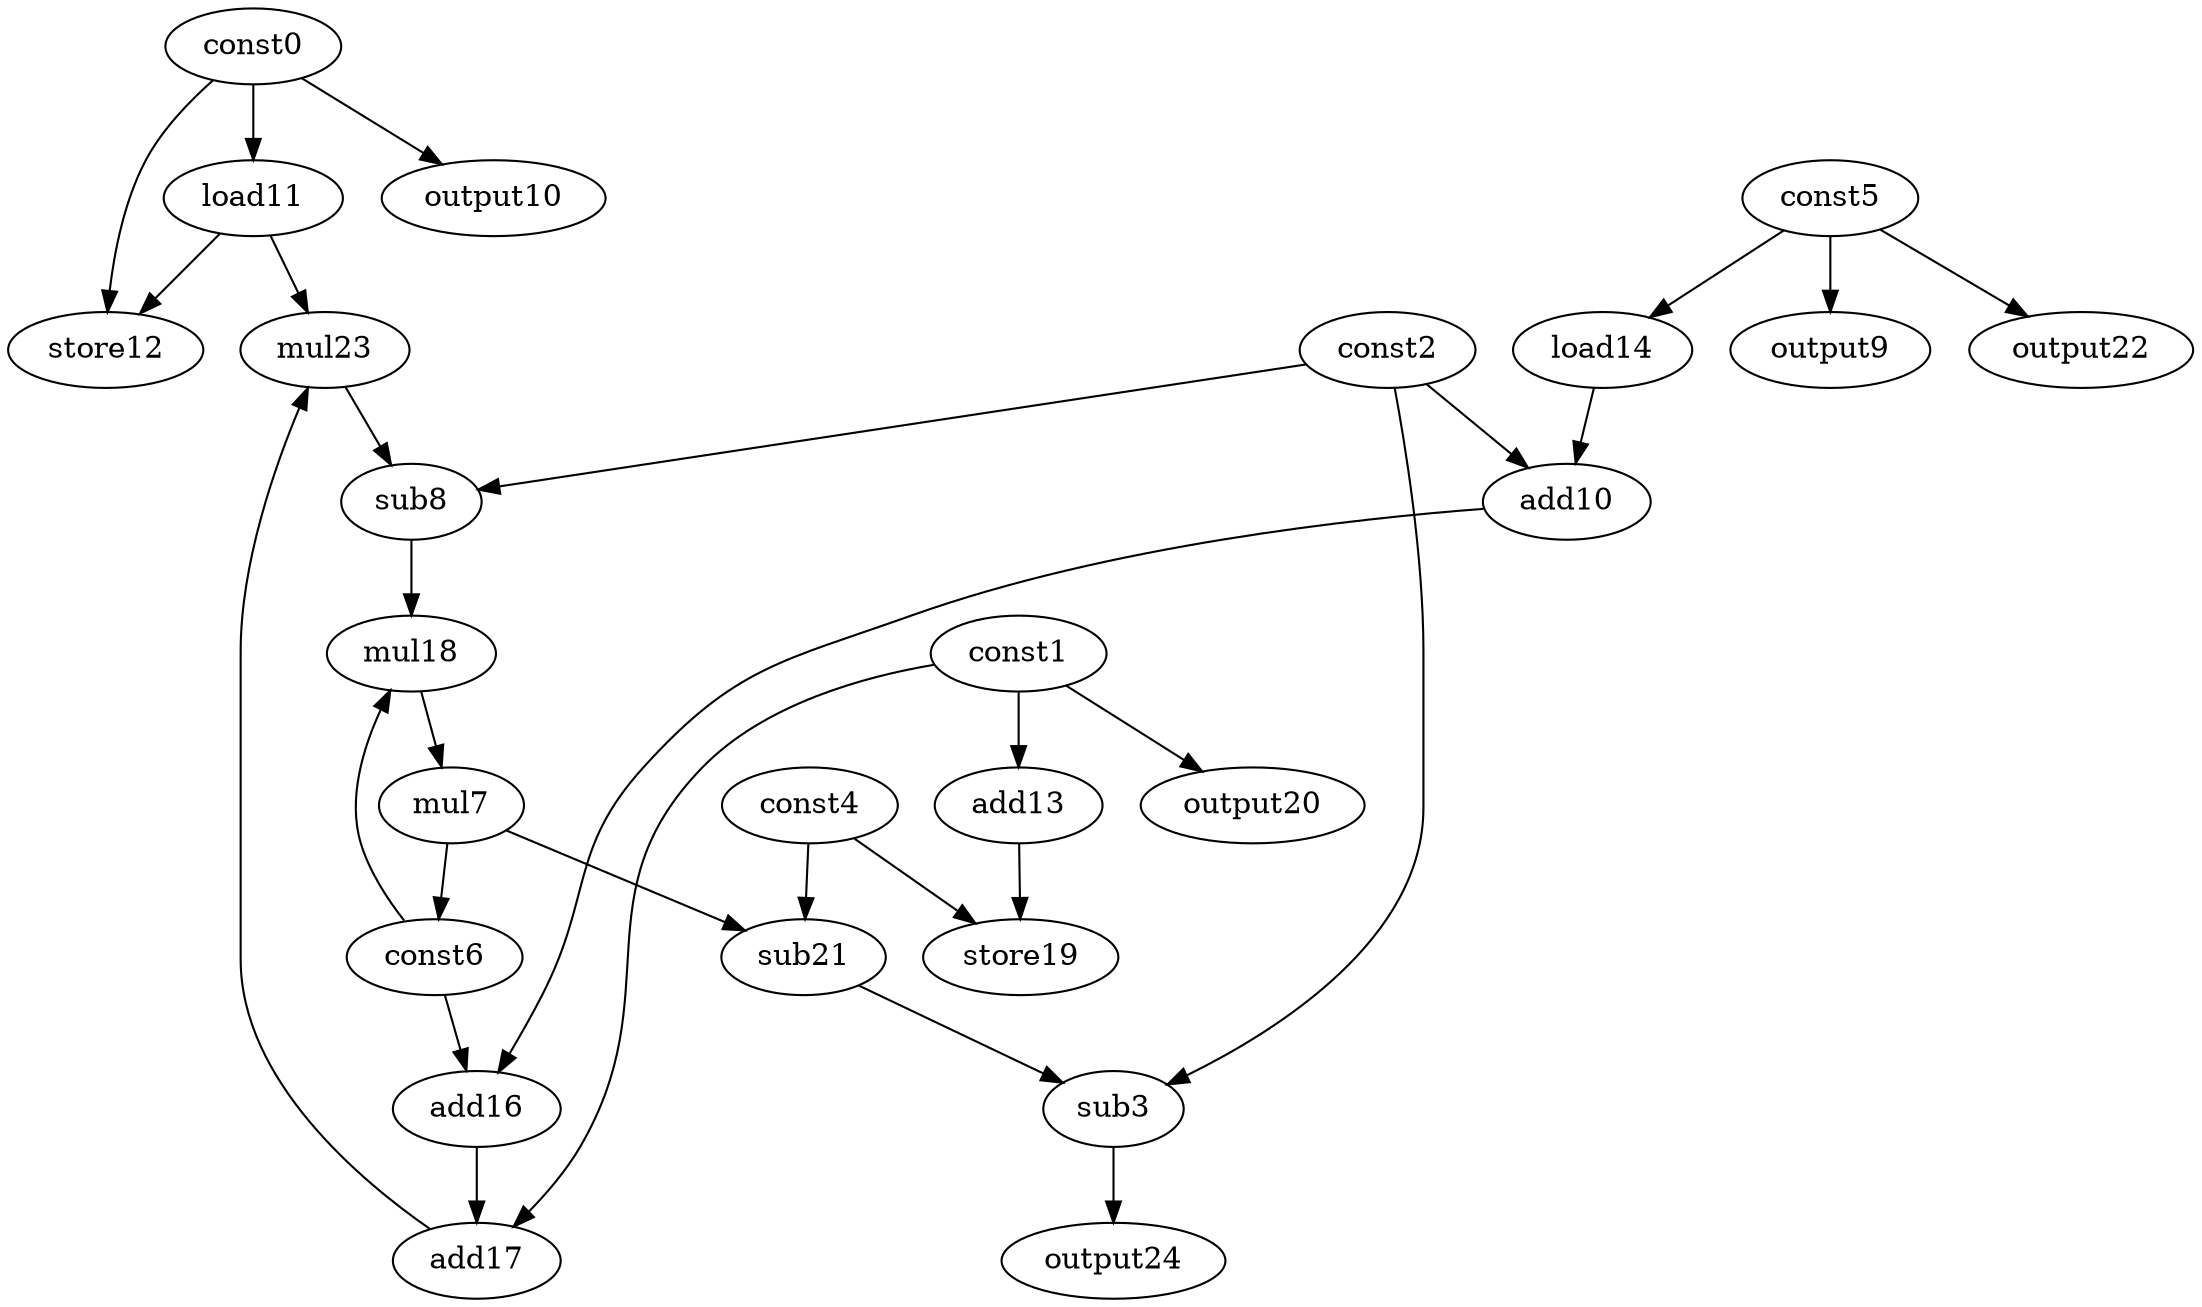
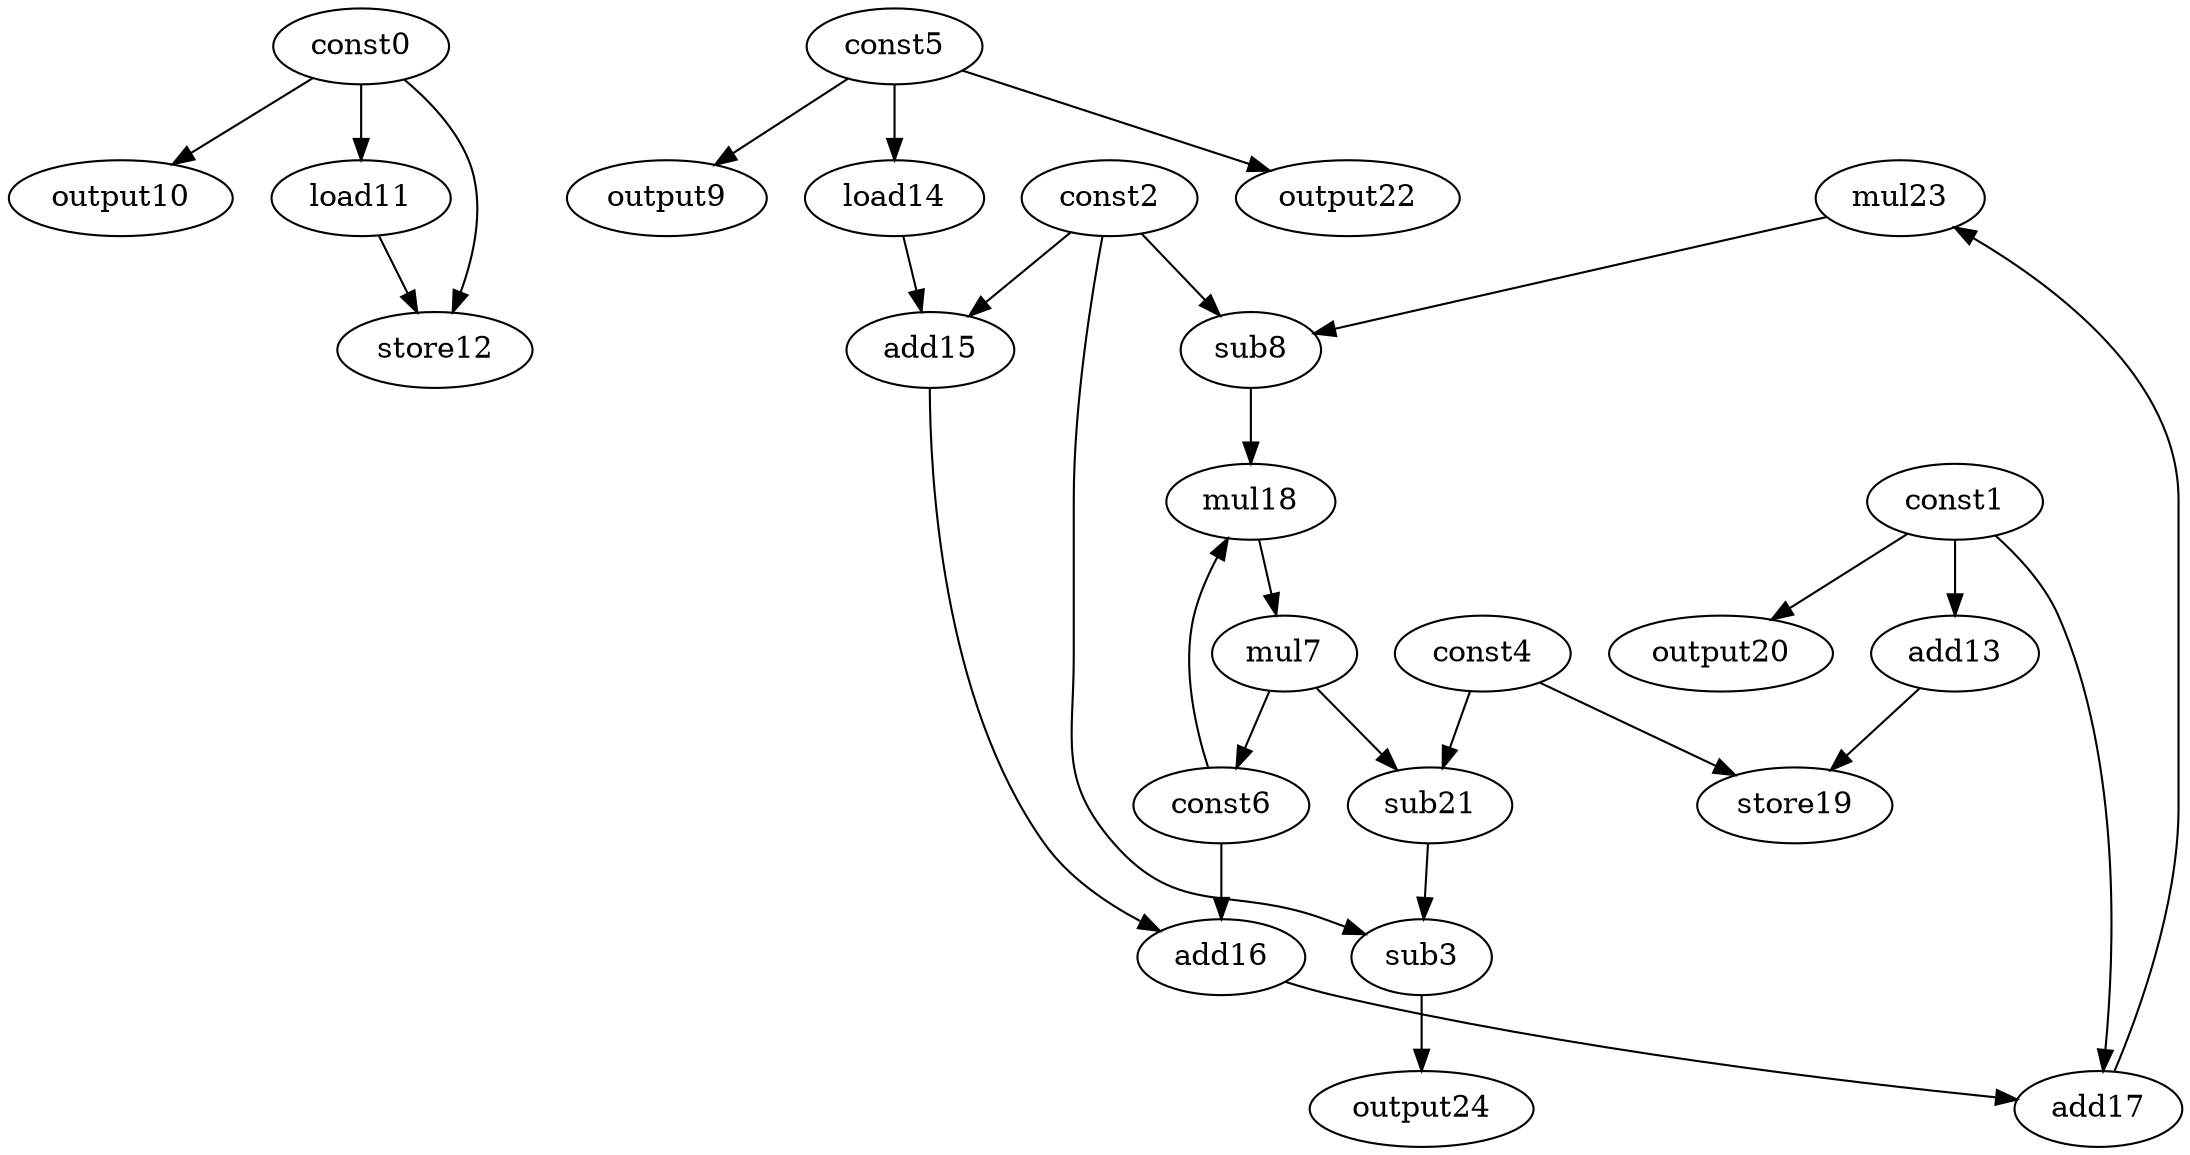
edge "load11" -> "mul23": removed
node "add10": label "add10" -> "add15"
